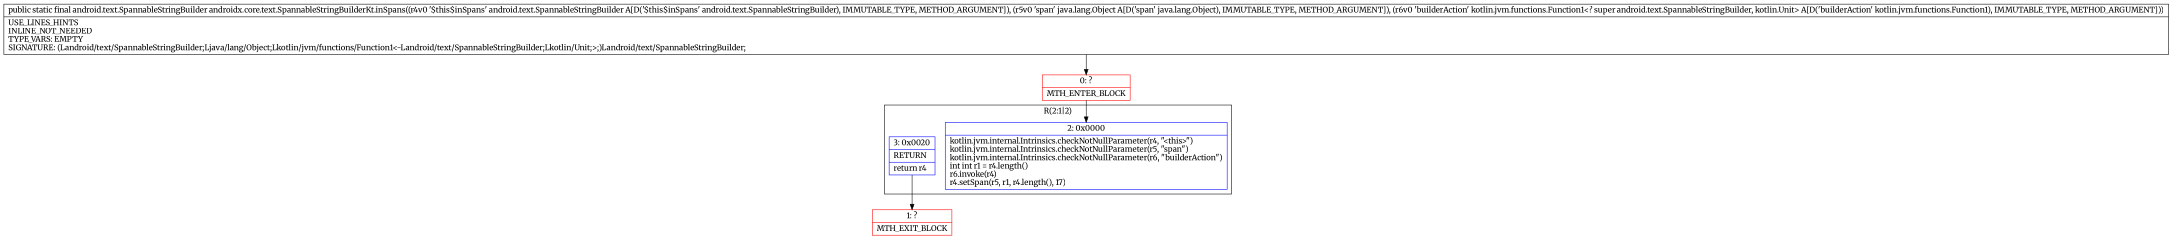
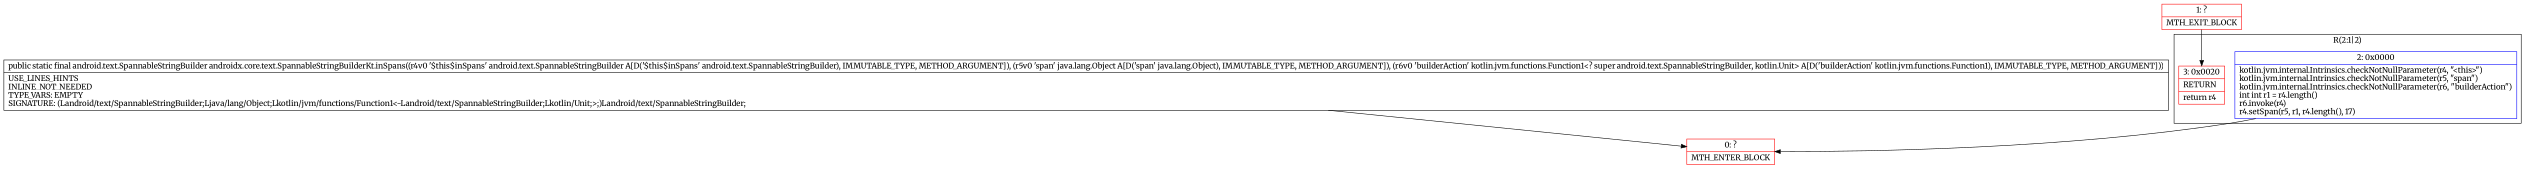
edge "0: ?" -> "2: 0x0000": reversed
node "3: 0x0020": color blue -> red
edge "3: 0x0020" -> "1: ?": reversed
